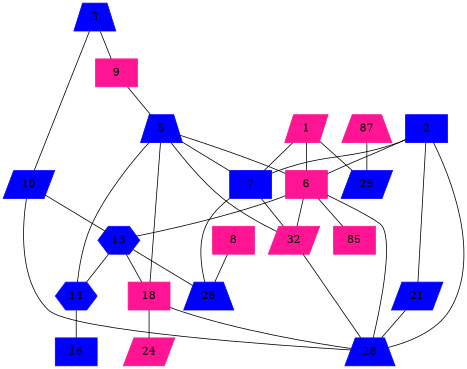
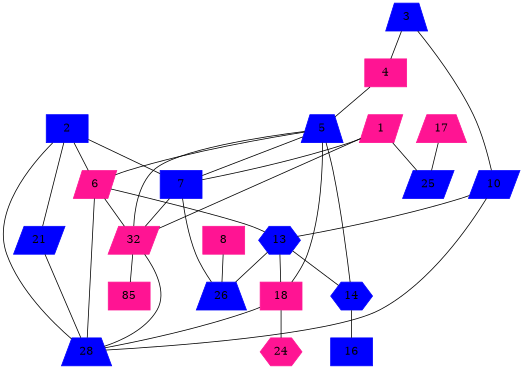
node "9": label "9" -> "4"
node "87": label "87" -> "17"
edge "1" -- "6": now "1" -- "32"
node "6": shape box -> parallelogram
edge "6" -- "85": now "32" -- "85"
node "24": shape parallelogram -> hexagon
